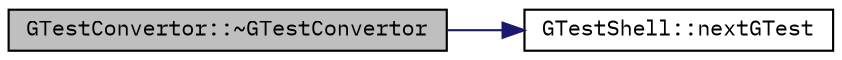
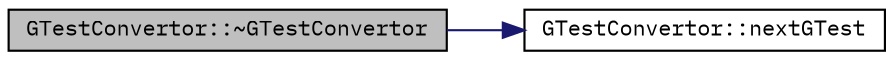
node "GTestShell::nextGTest": label "GTestShell::nextGTest" -> "GTestConvertor::nextGTest"
